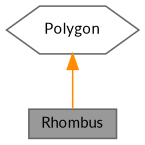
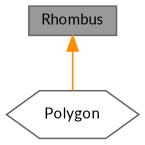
edge "Rhombus" -> "Polygon": reversed
